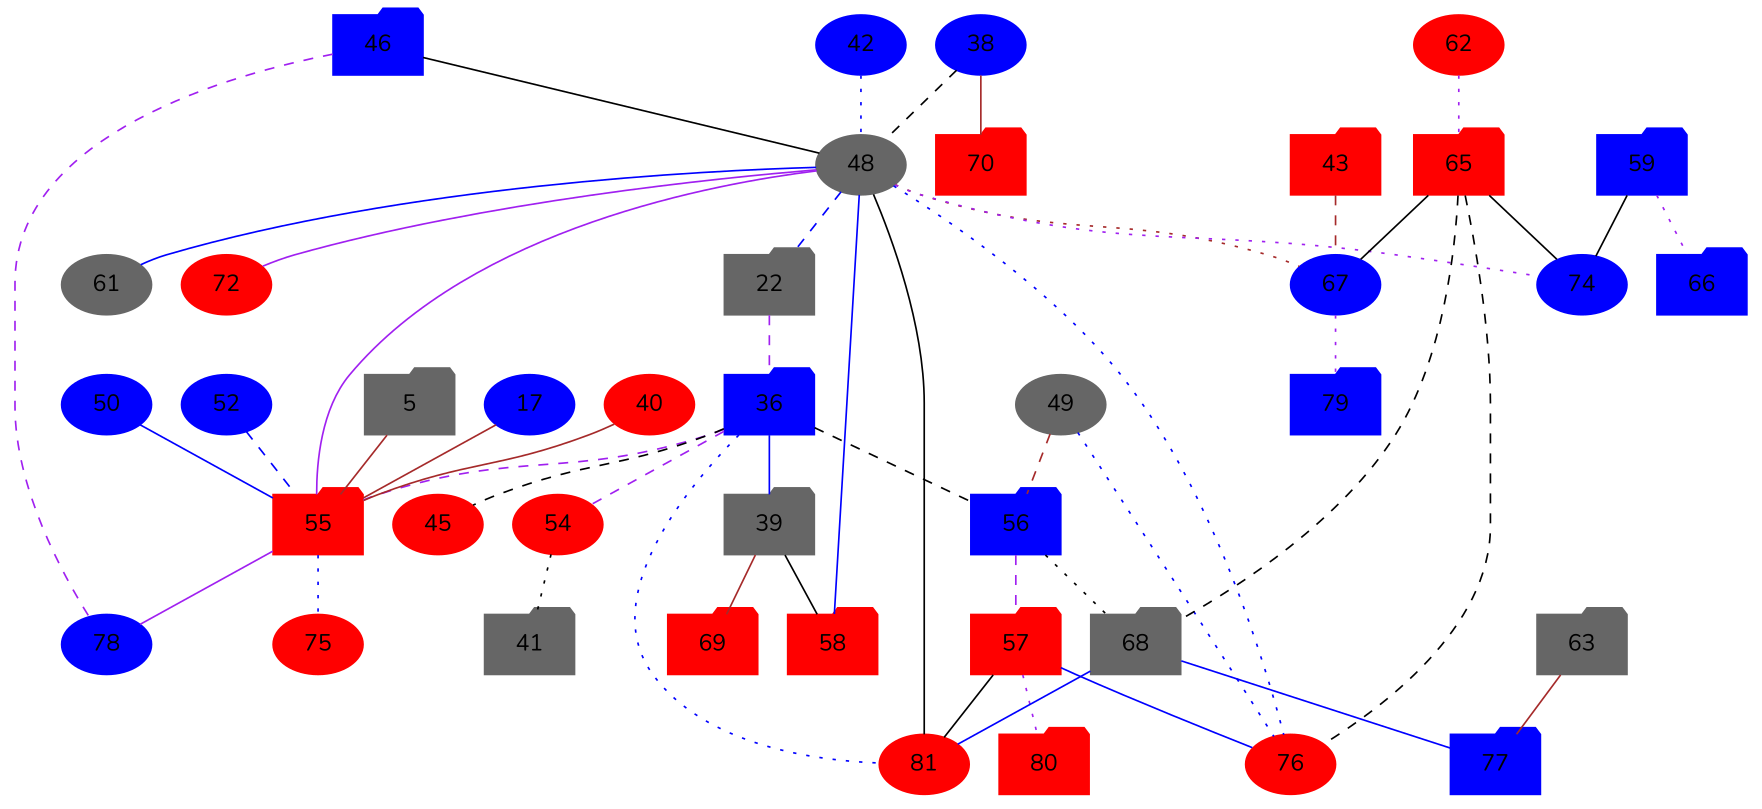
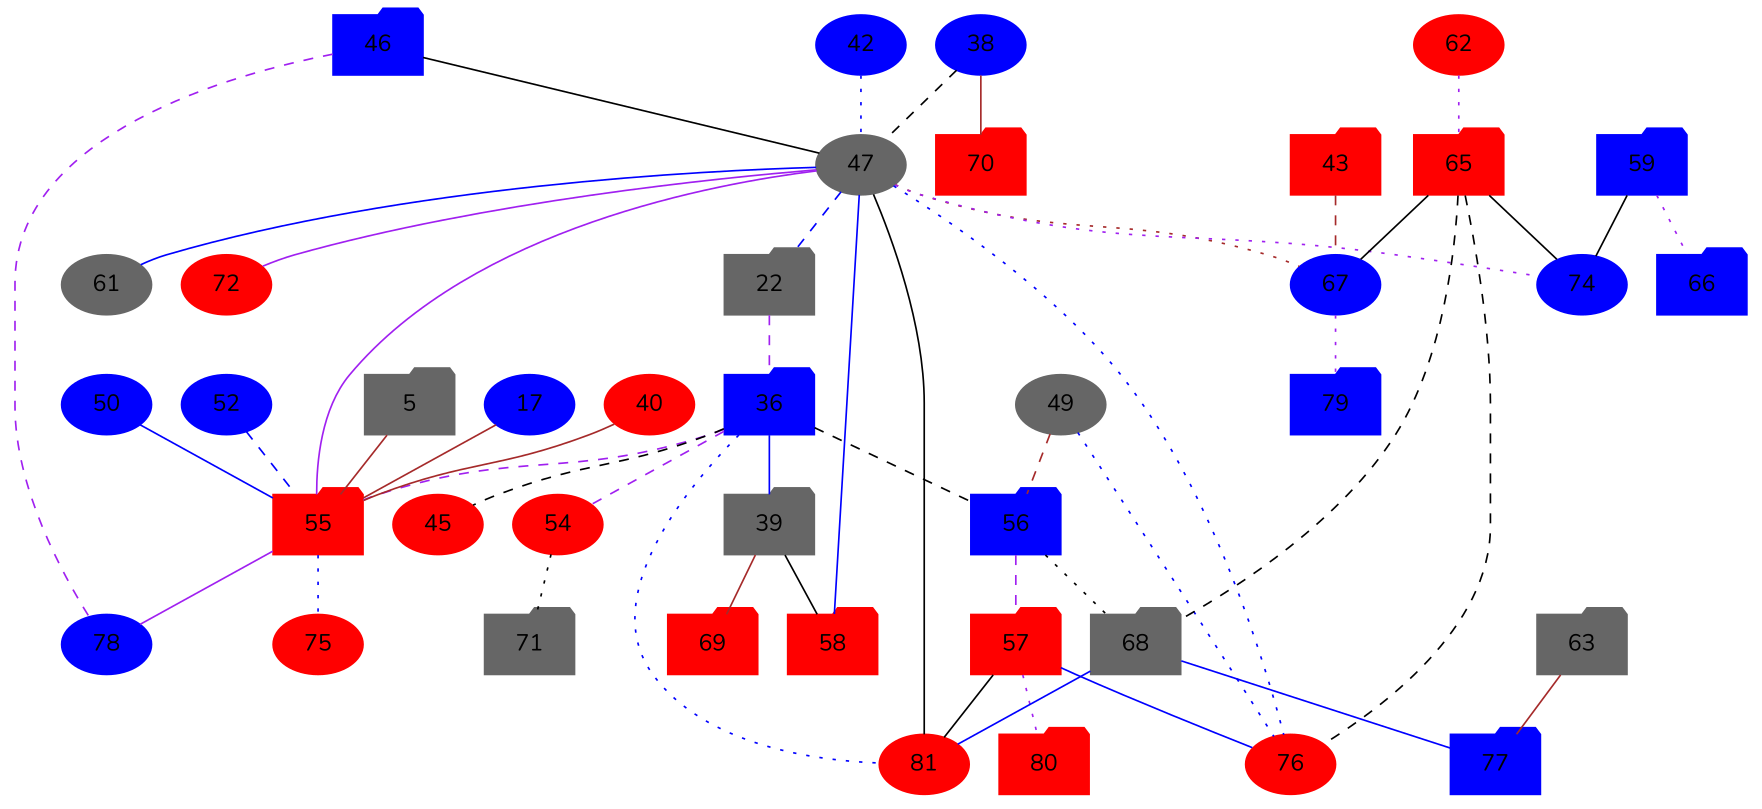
node "48": label "48" -> "47"
node "41": label "41" -> "71"
